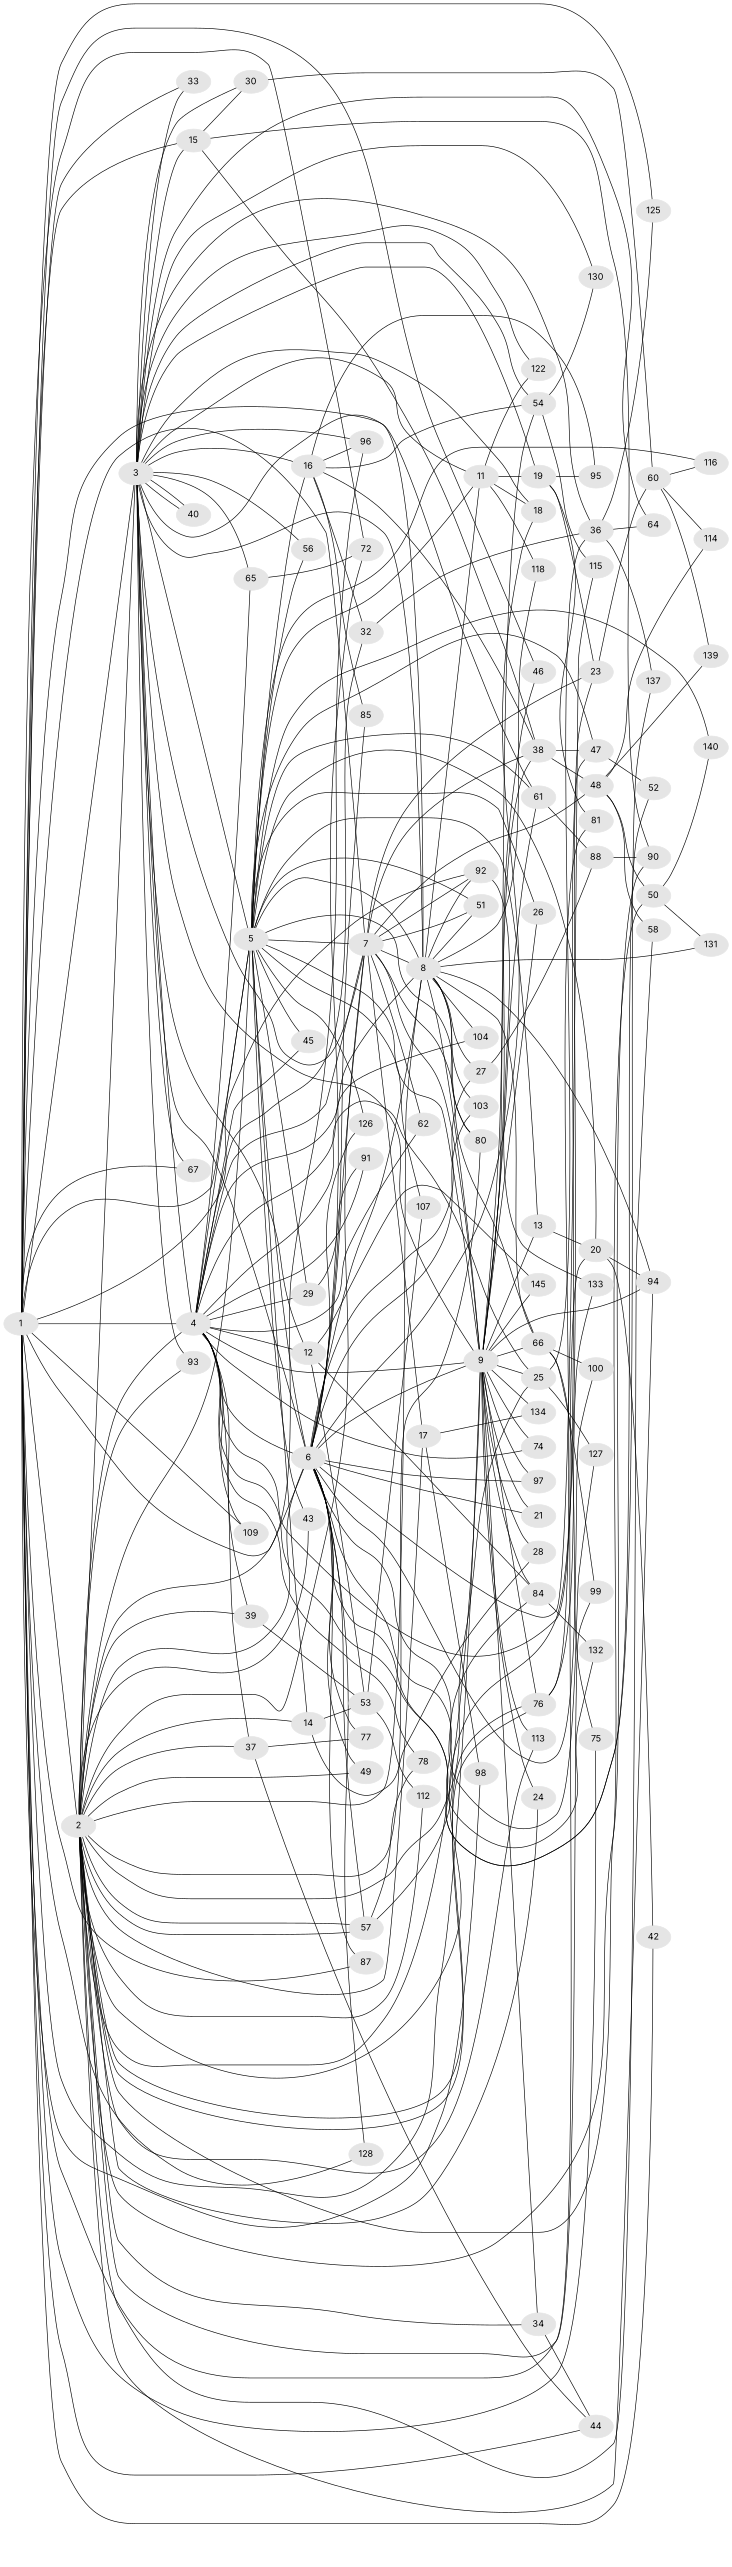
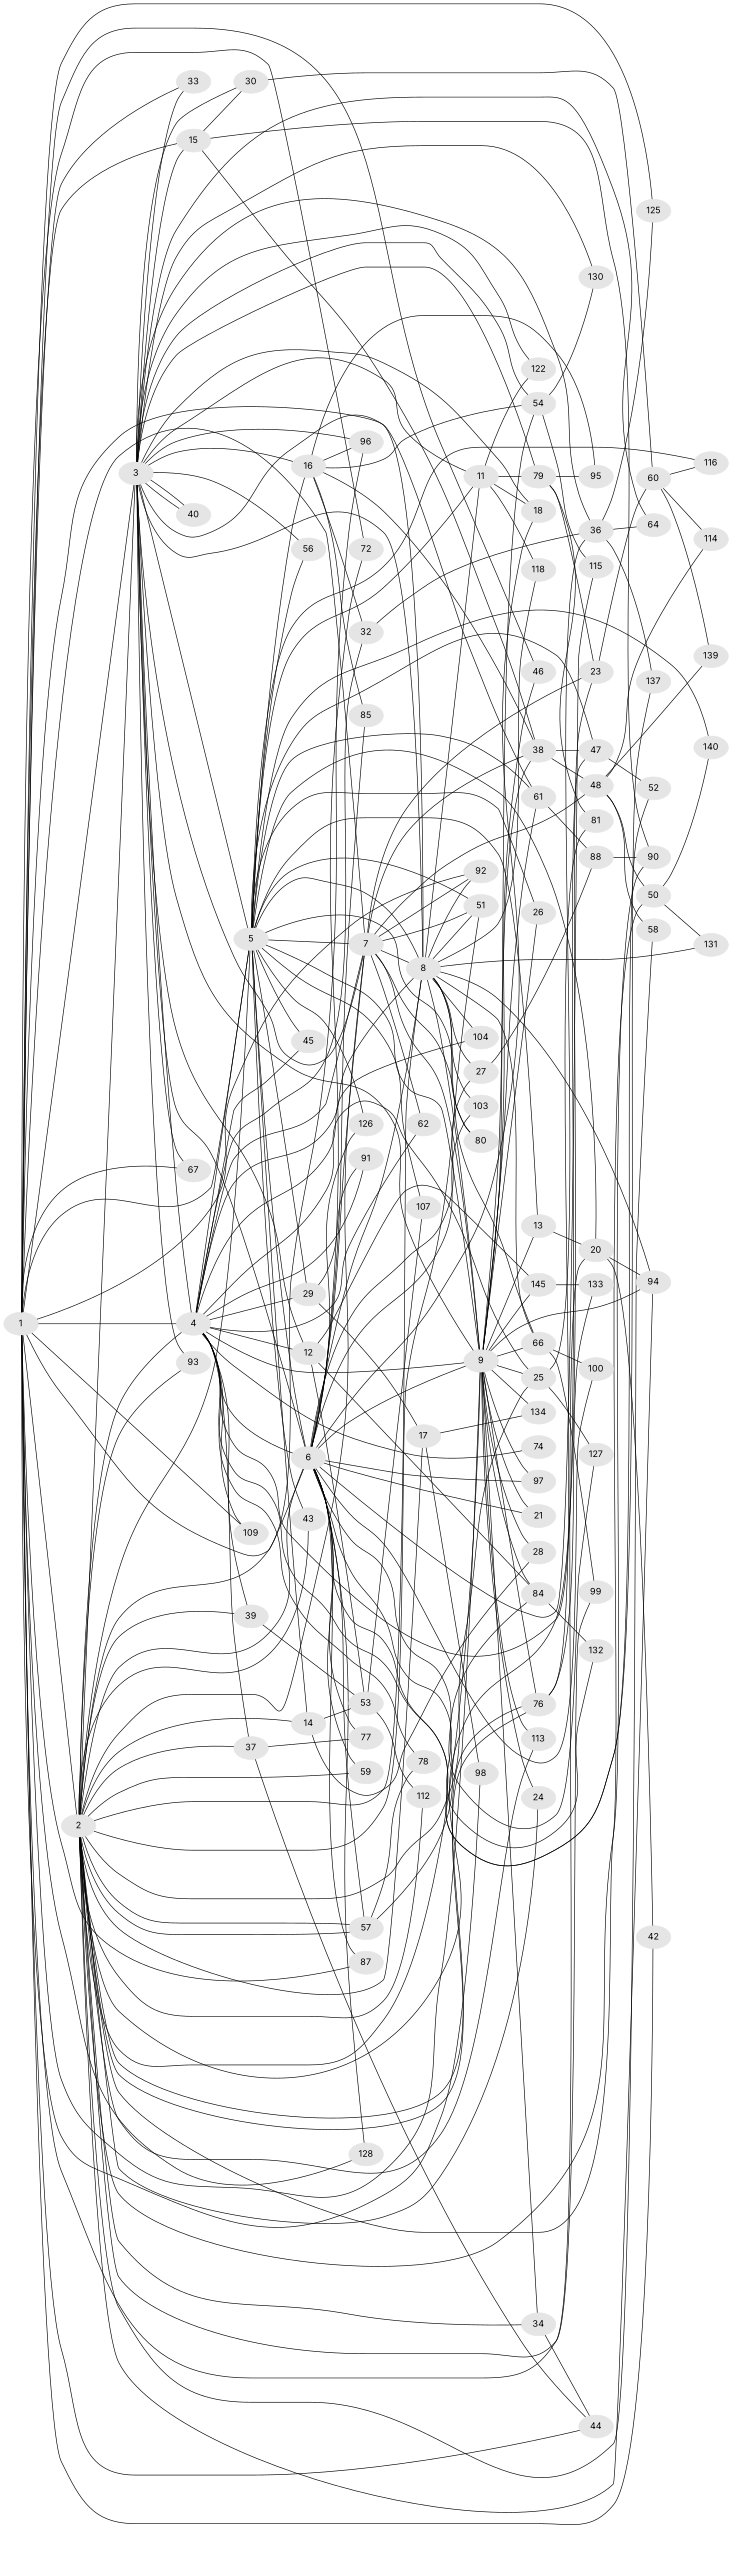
node "19": label "19" -> "79"
node "65": removed
edge "7" -- "17": now "29" -- "17"
edge "92" -- "133": now "145" -- "133"
edge "9" -- "74": removed
edge "80" -- "2": now "51" -- "2"
node "75": removed
node "49": label "49" -> "59"
